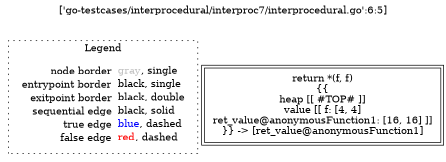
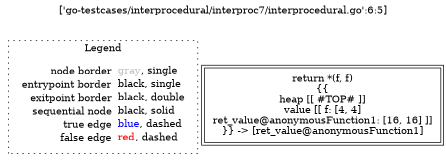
node "node border": text "sequential edge" -> "sequential node"
